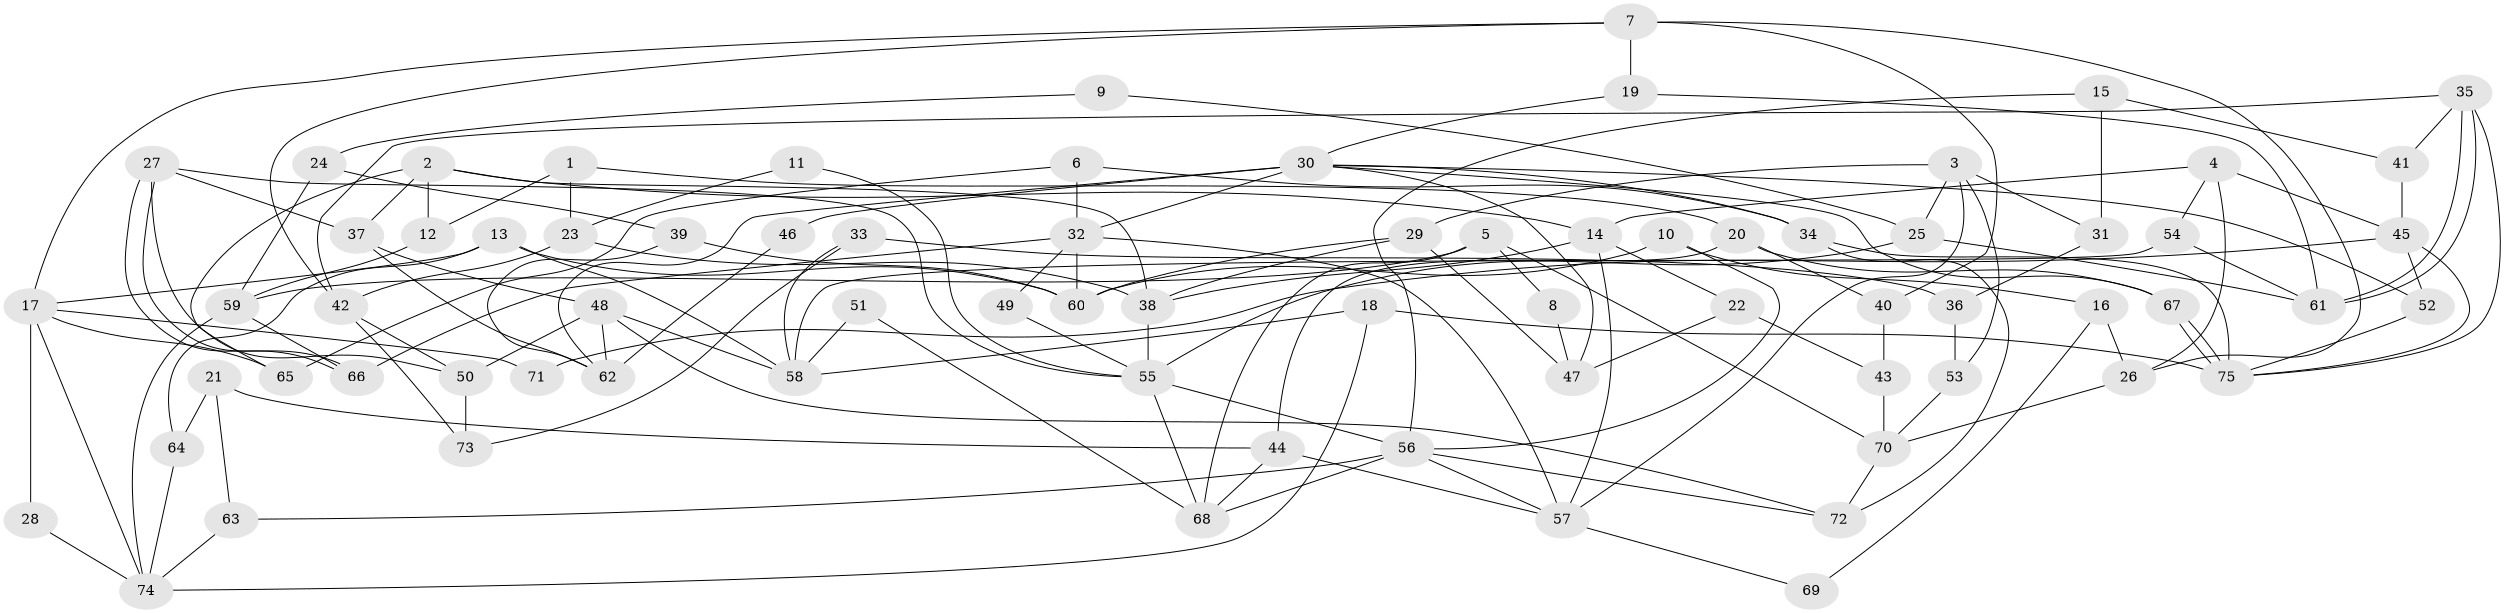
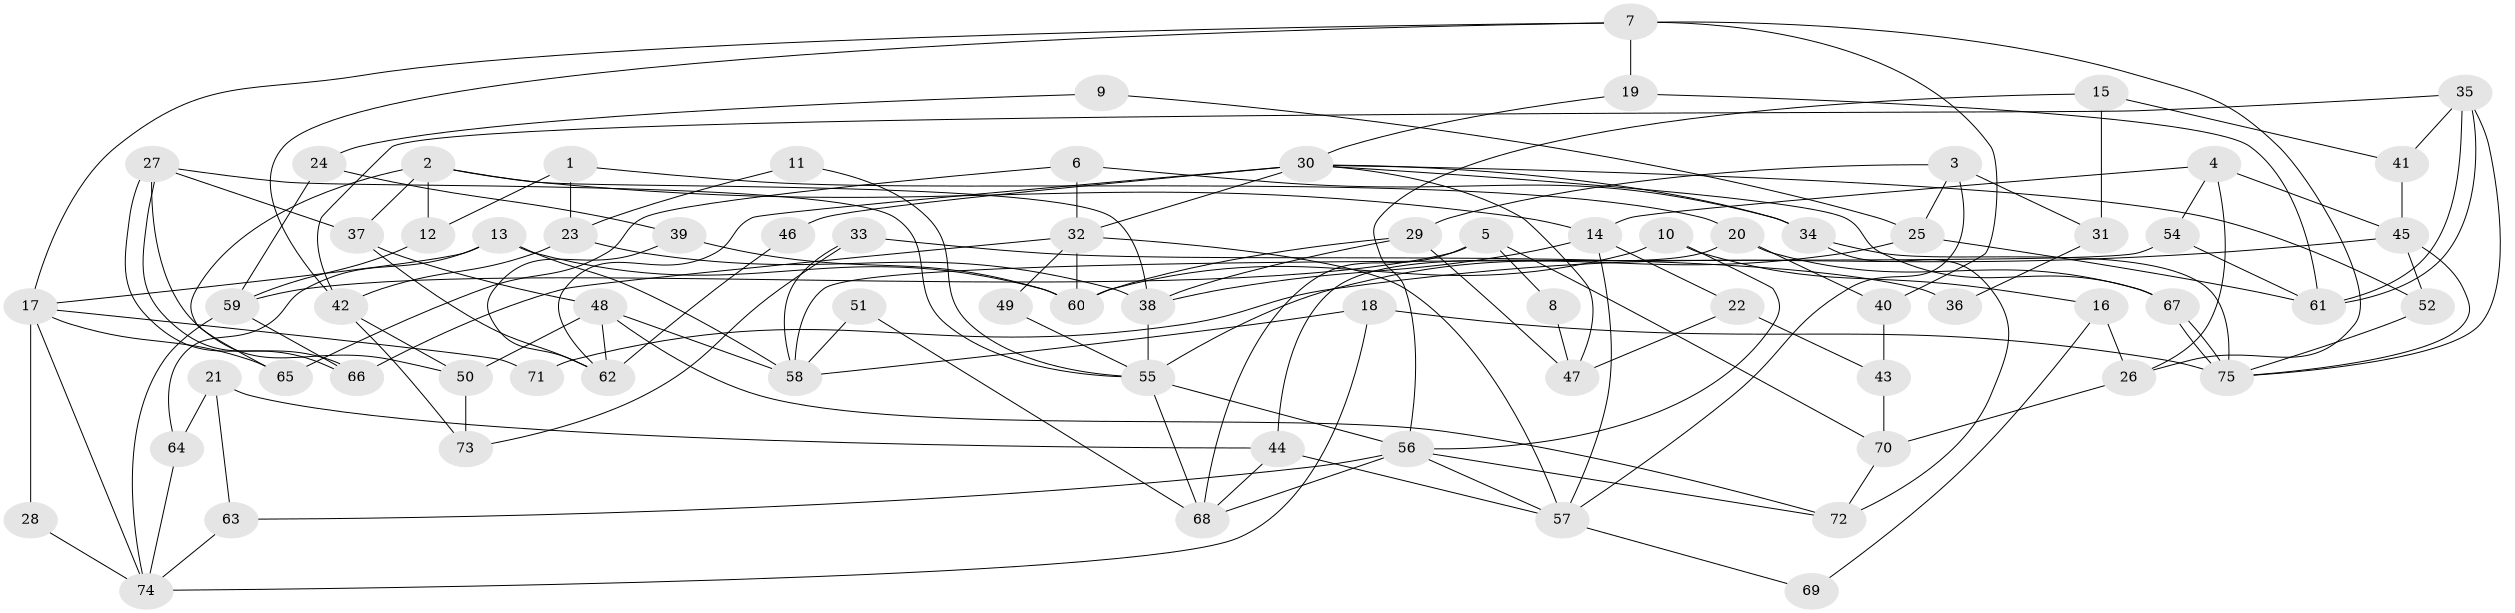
node "53": removed
